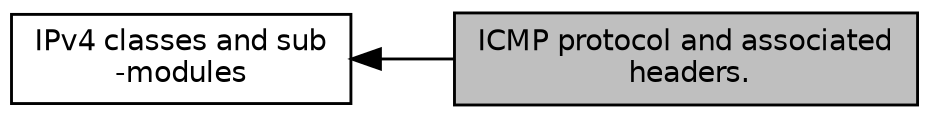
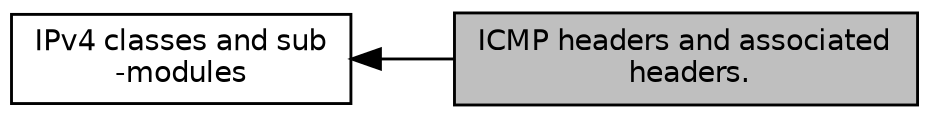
node "ICMP protocol and associated headers.": label "ICMP protocol and associated headers." -> "ICMP headers and associated headers."
